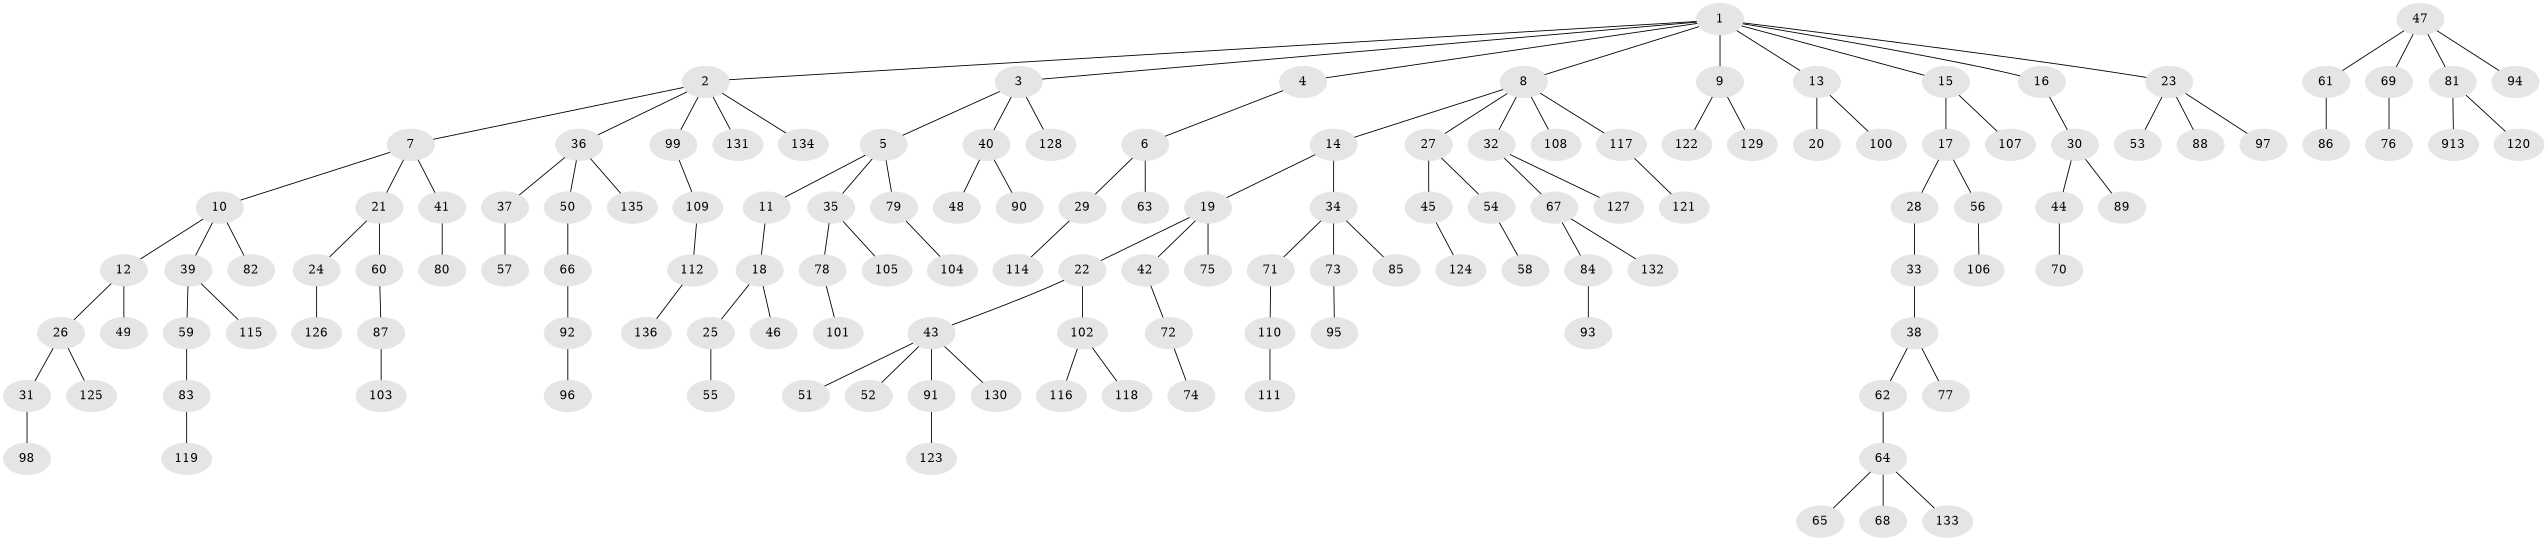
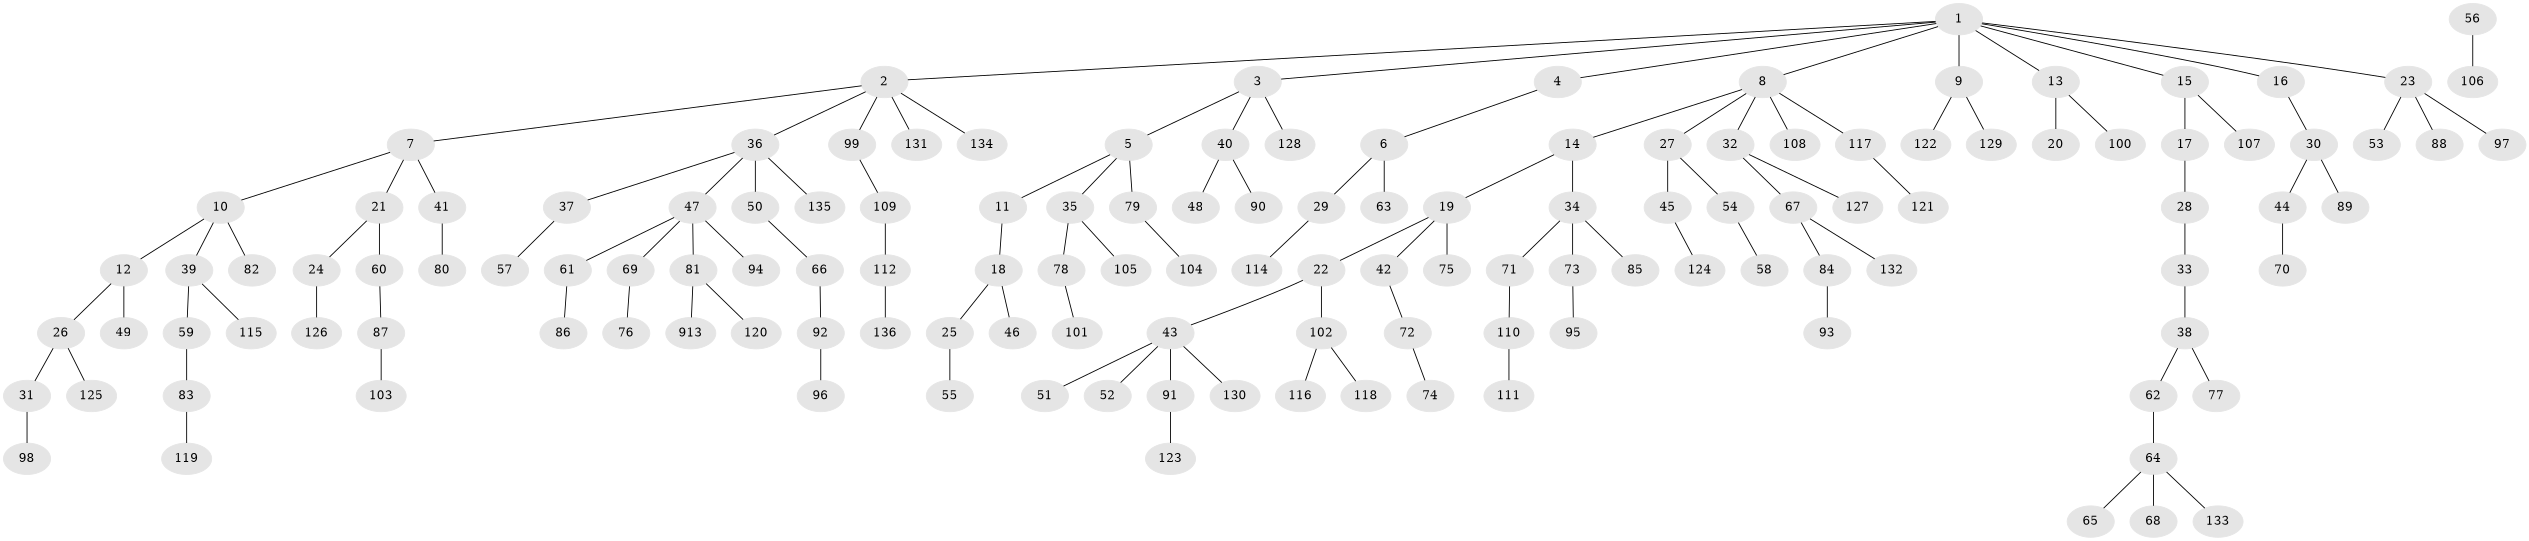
edge "36" -- "47": added
edge "17" -- "56": removed
